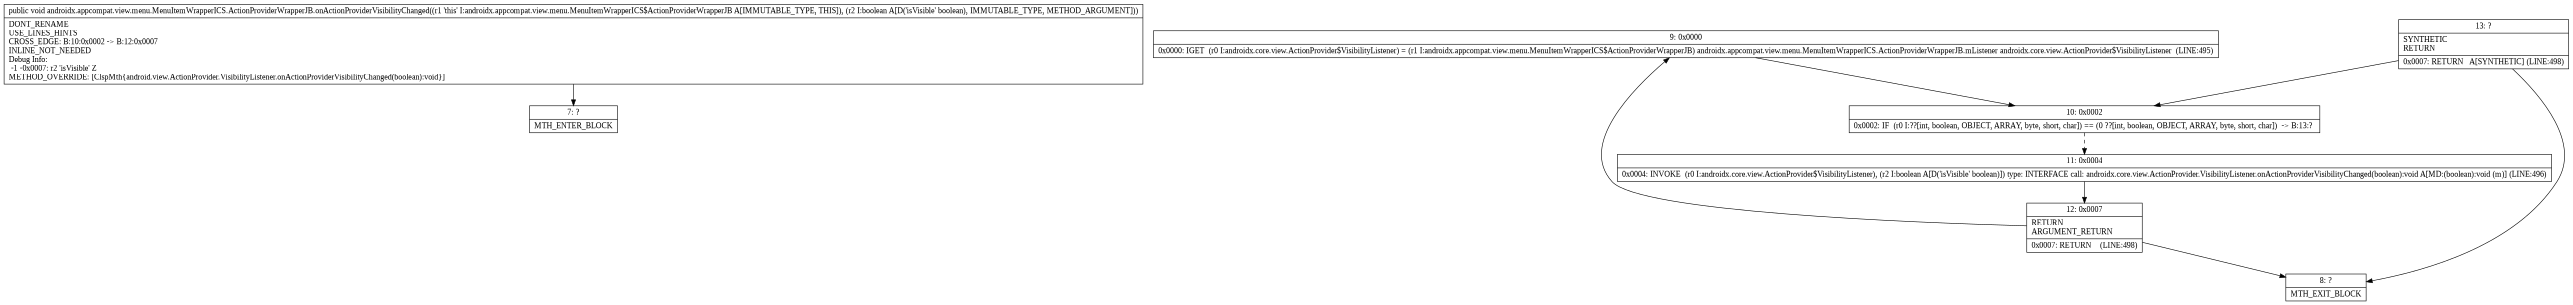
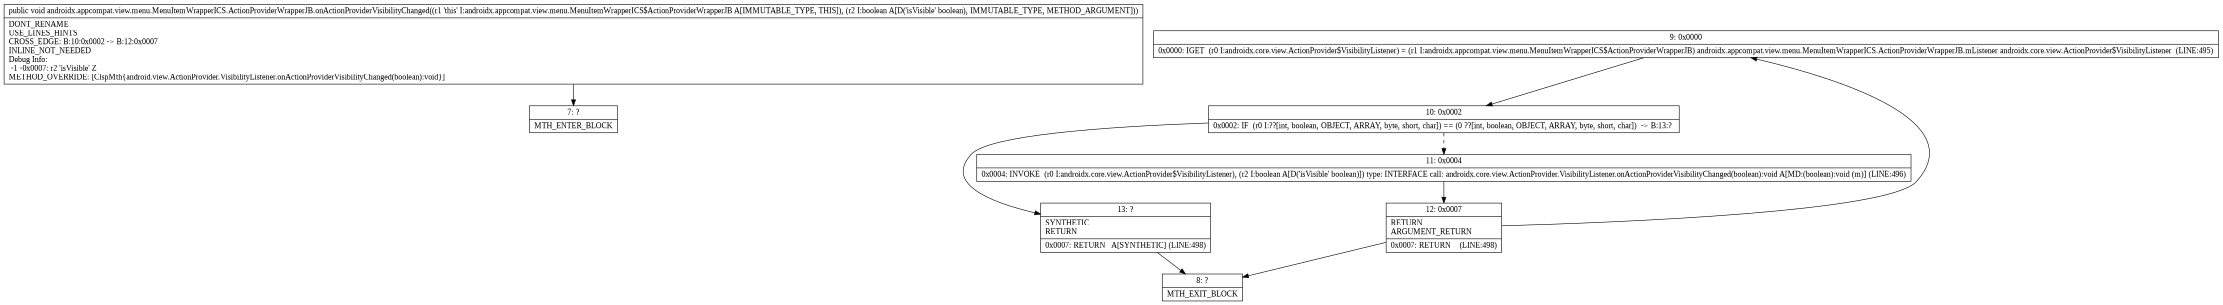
edge "13: ?" -> "10: 0x0002": reversed
